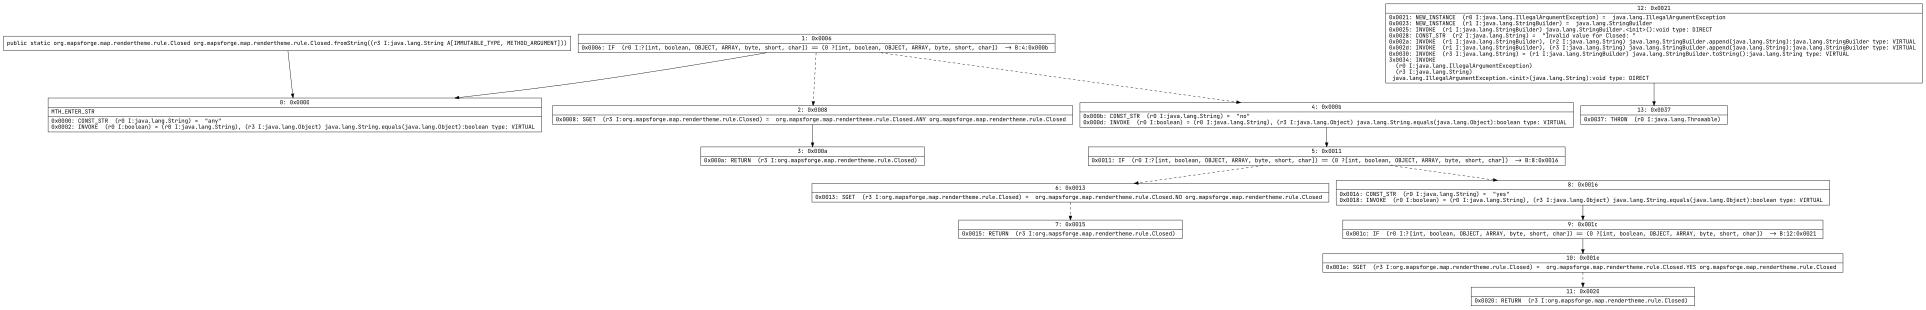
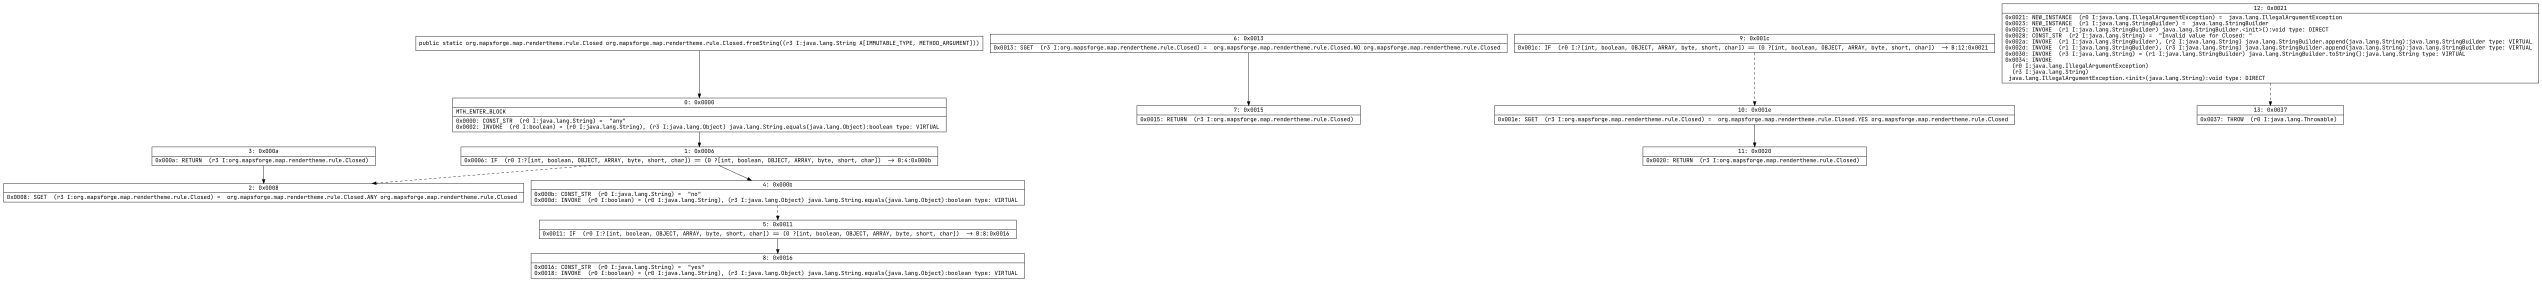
node "12: 0x0021": text "3x0034: INVOKE" -> "0x0034: INVOKE"
edge "1: 0x0006" -> "4: 0x000b": style dashed -> solid
edge "1: 0x0006" -> "0: 0x0000": reversed
edge "12: 0x0021" -> "13: 0x0037": style solid -> dashed
node "0: 0x0000": text "MTH_ENTER_STR" -> "MTH_ENTER_BLOCK"
edge "2: 0x0008" -> "3: 0x000a": reversed
edge "4: 0x000b" -> "5: 0x0011": style solid -> dashed
edge "5: 0x0011" -> "8: 0x0016": style dashed -> solid
edge "5: 0x0011" -> "6: 0x0013": removed
edge "6: 0x0013" -> "7: 0x0015": style dashed -> solid
edge "8: 0x0016" -> "9: 0x001c": removed
edge "9: 0x001c" -> "10: 0x001e": style solid -> dashed
edge "10: 0x001e" -> "11: 0x0020": style dashed -> solid
